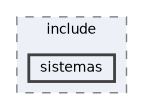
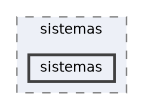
cluster "include": label "include" -> "sistemas"
